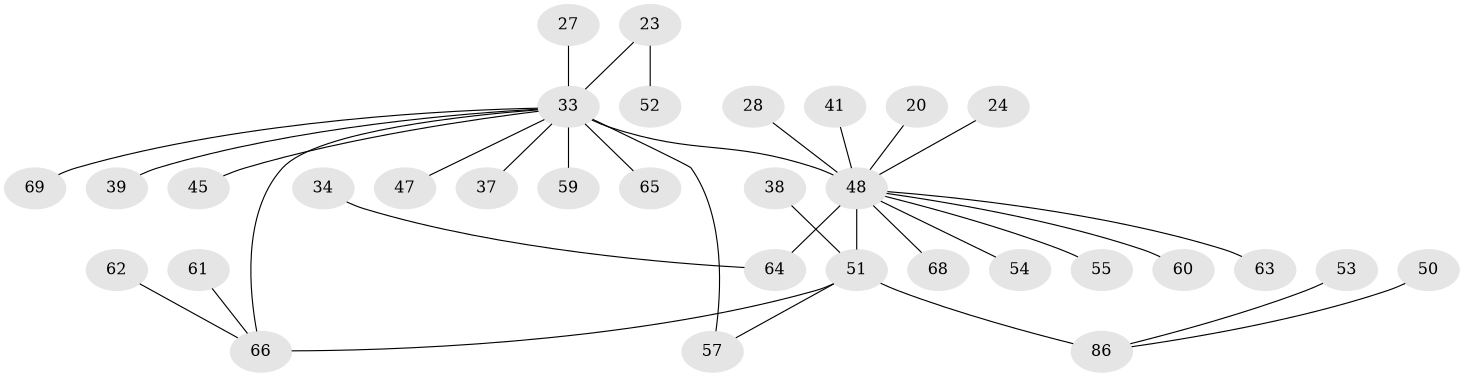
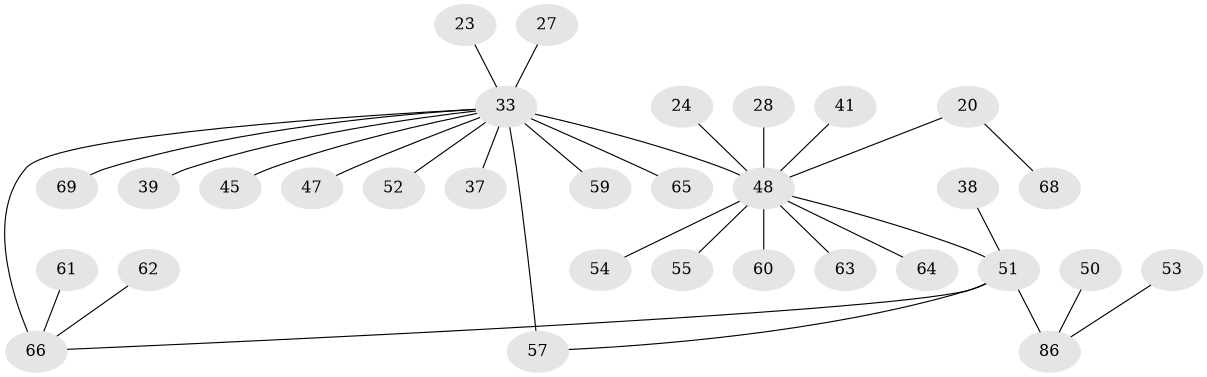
edge "23" -- "52": now "33" -- "52"
node "34": removed
edge "48" -- "68": now "20" -- "68"
